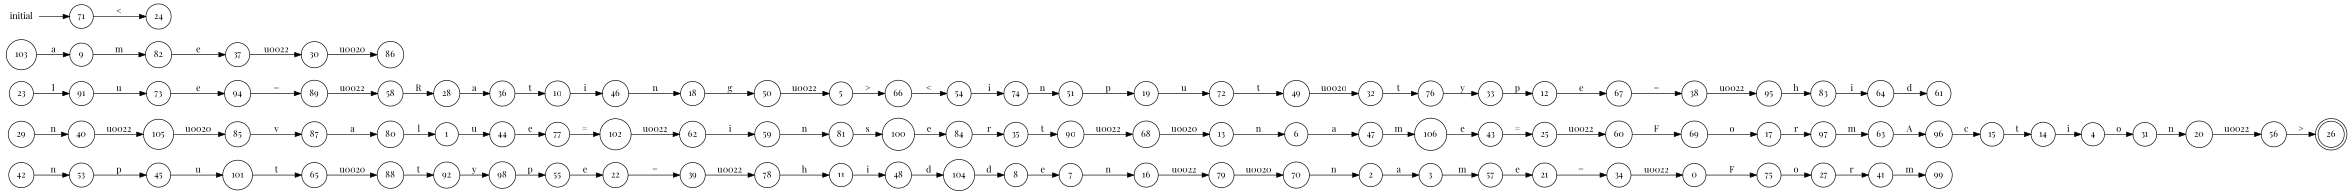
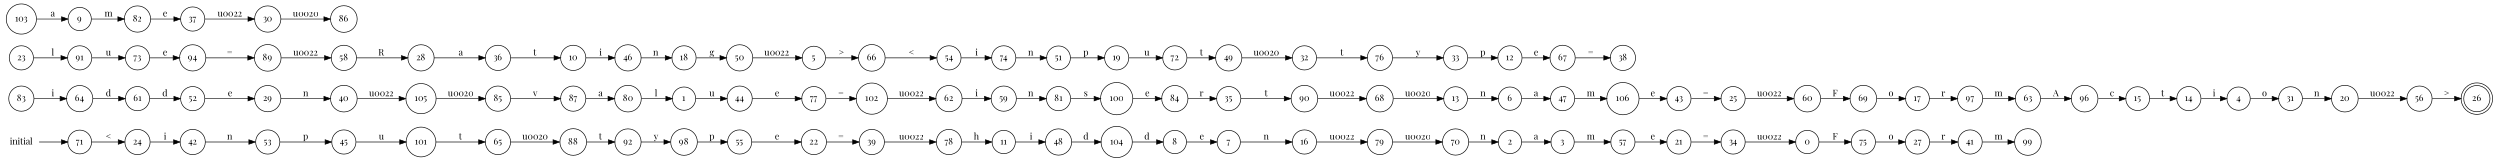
node "95": removed
node "52": added
edge "24" -> "42": added, label "i"
